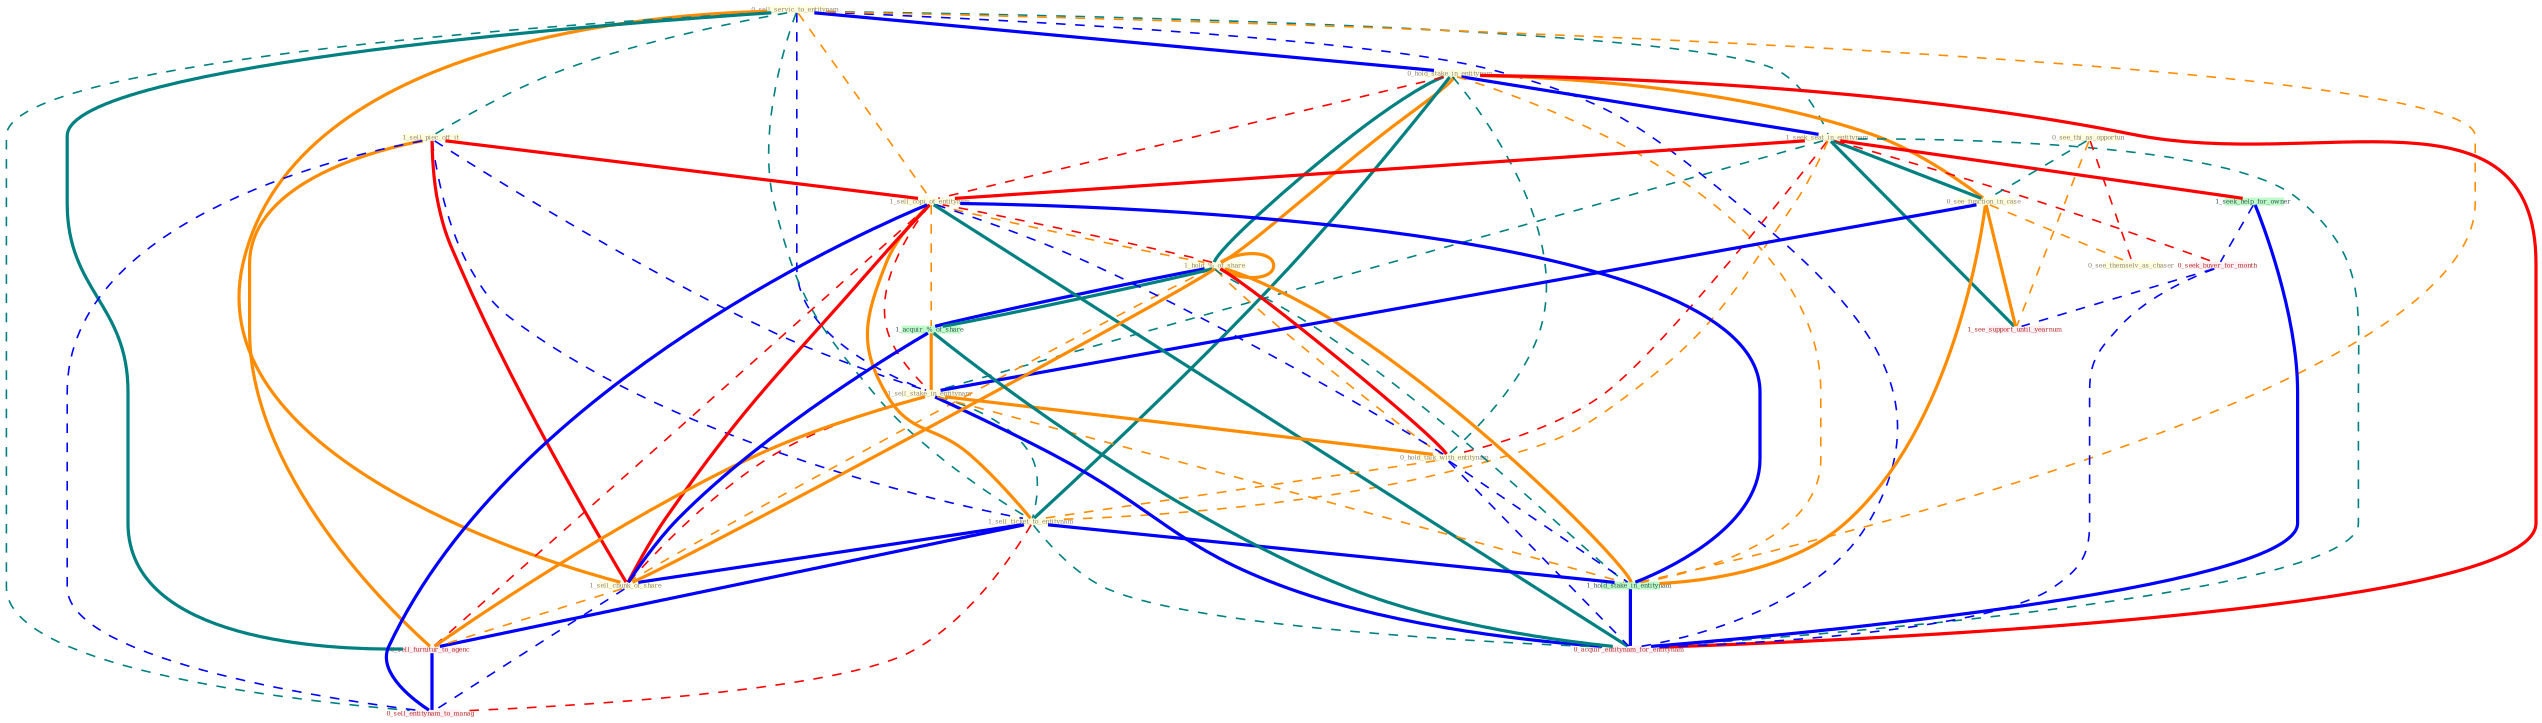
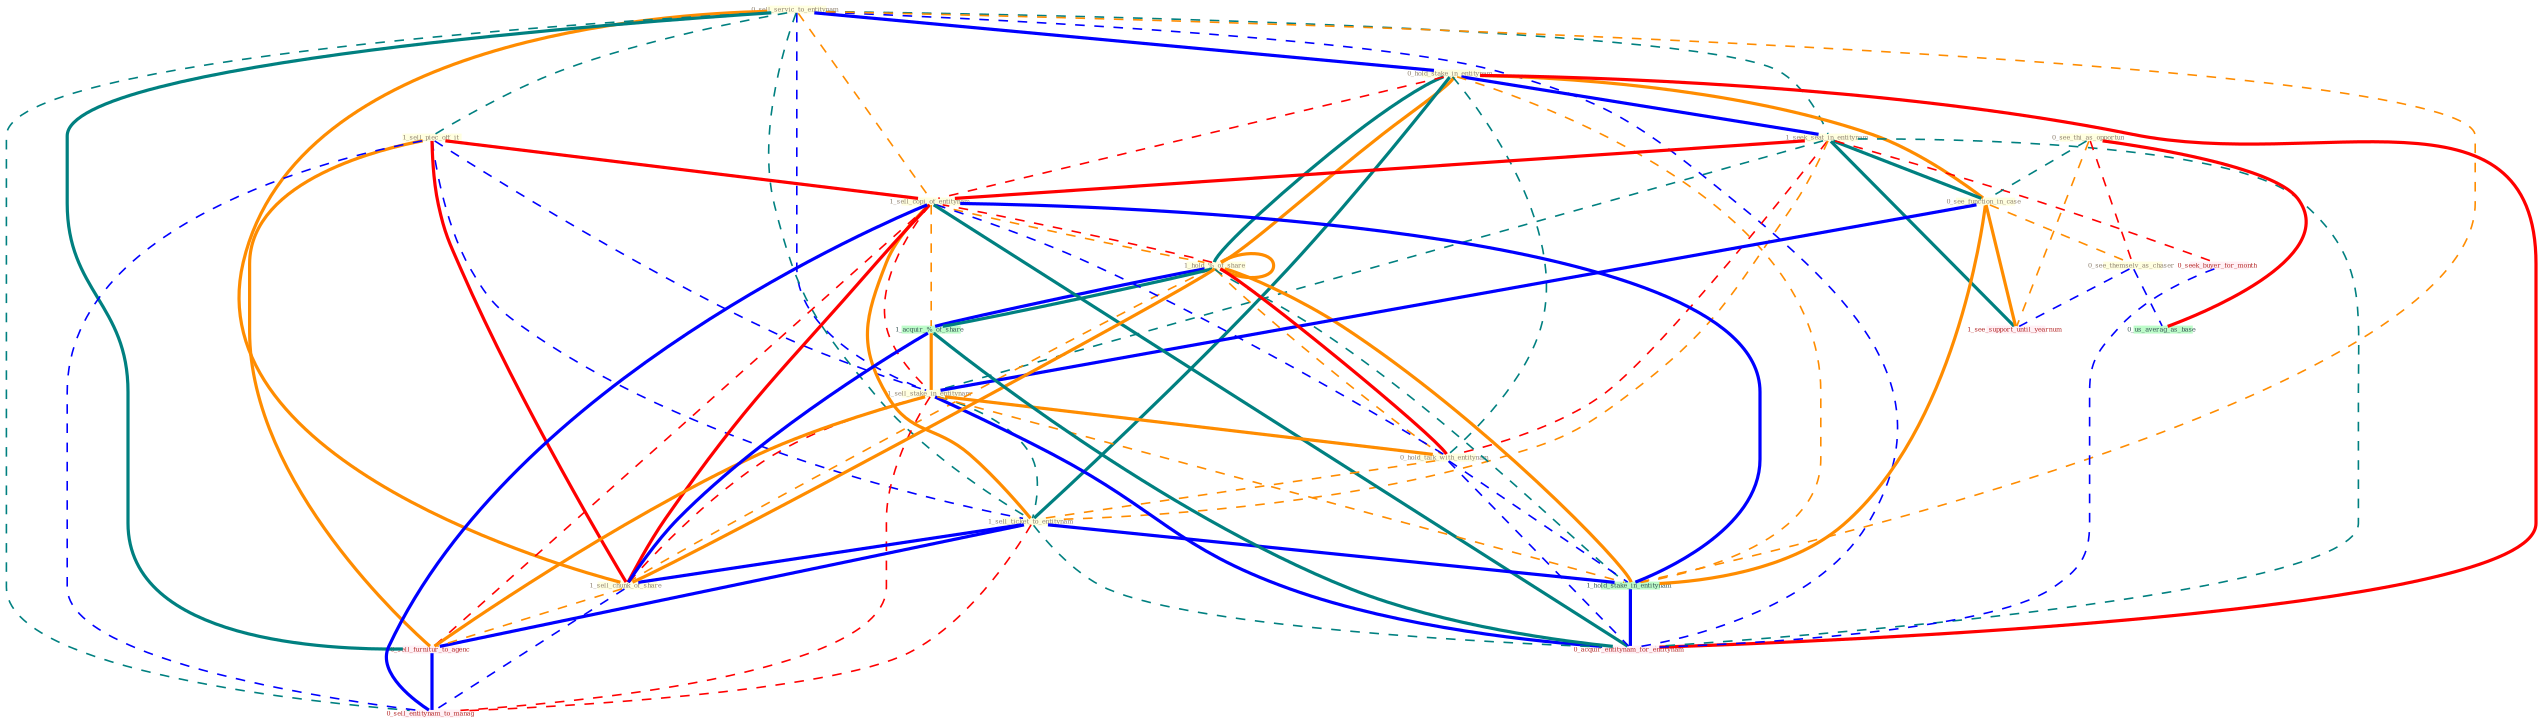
node "1_seek_help_for_owner": removed
edge "0_seek_buyer_for_month" -- "1_see_support_until_yearnum": now "0_see_themselv_as_chaser" -- "1_see_support_until_yearnum"
node "0_us_averag_as_base": added
edge "1_sell_stake_in_entitynam" -- "0_sell_entitynam_to_manag": added
